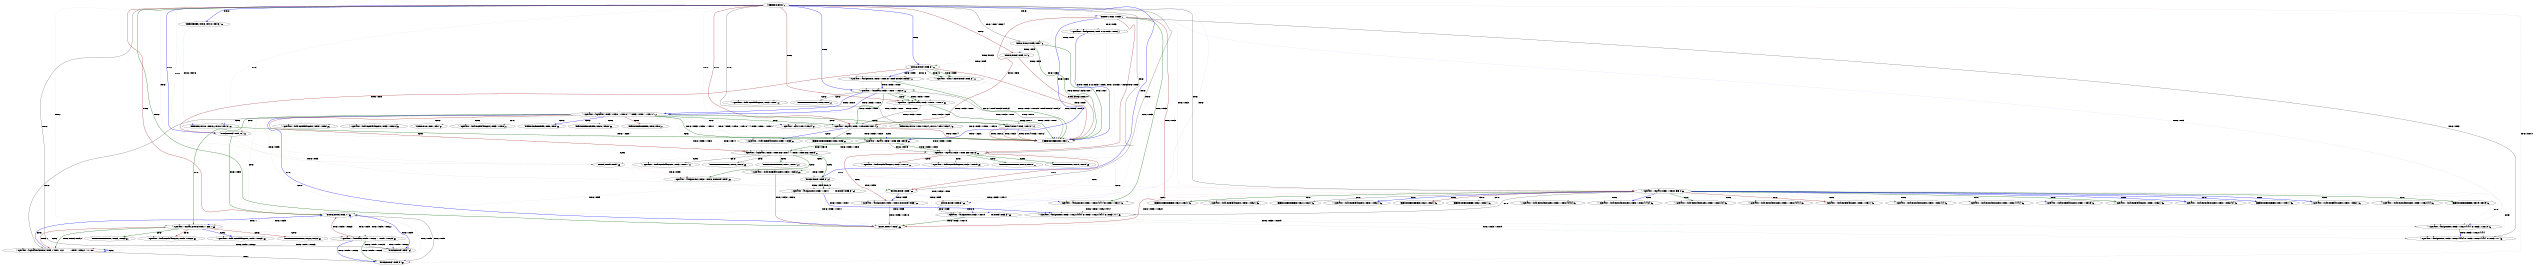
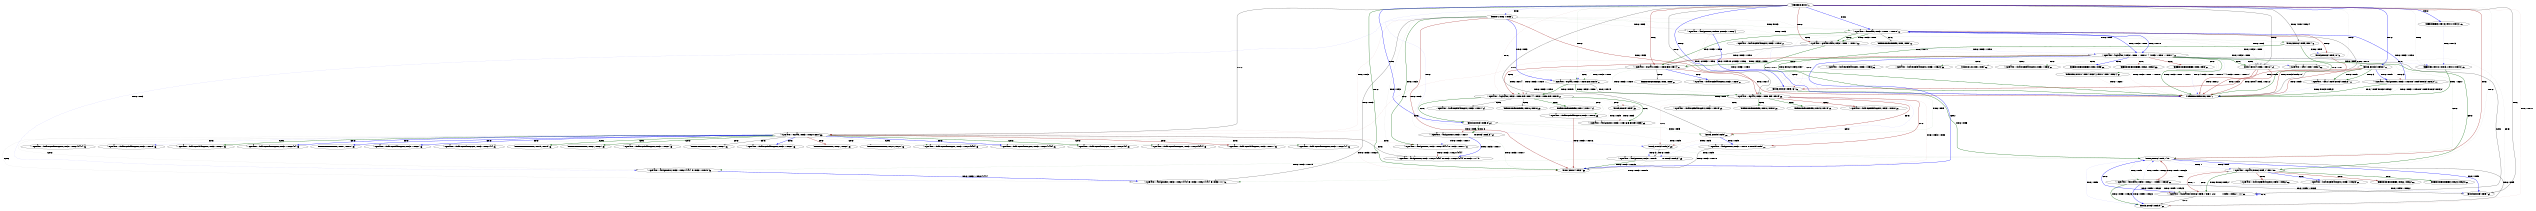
edge "(METHOD,FUN1)" -> "(FUN3,FUN3(VAR5,10))": now "(<operator>.lessThan,VAR3->VAR8 < VAR10)" -> "(FUN3,FUN3(VAR5,10))"
edge "(PARAM,VAR2 *VAR3)" -> "(<operator>.equals,VAR3->VAR8 == VAR14)": removed, label "DDG: VAR3"
